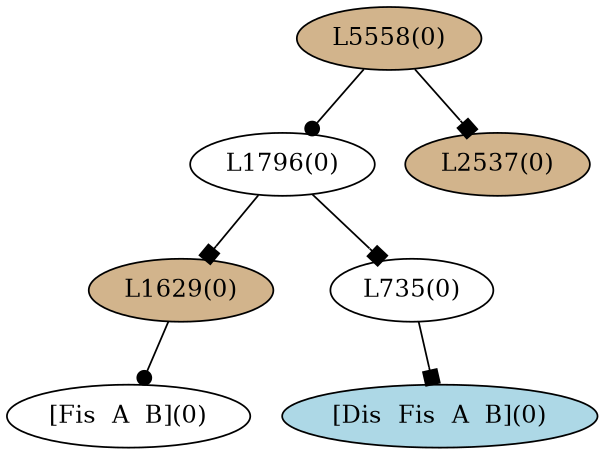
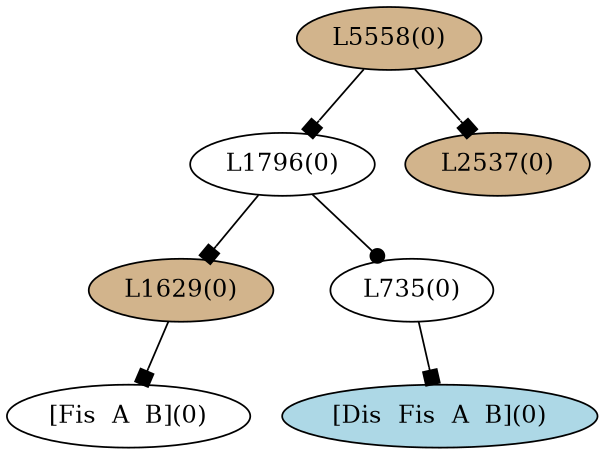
edge "L5558(0)" -> "L1796(0)": arrowhead dot -> box
edge "L1796(0)" -> "L735(0)": arrowhead box -> dot
edge "L1629(0)" -> "[Fis  A  B](0)": arrowhead dot -> box
